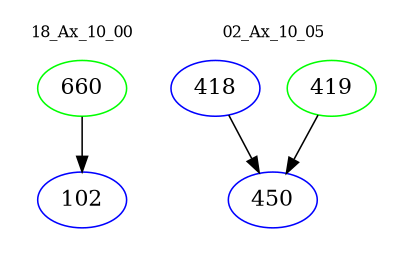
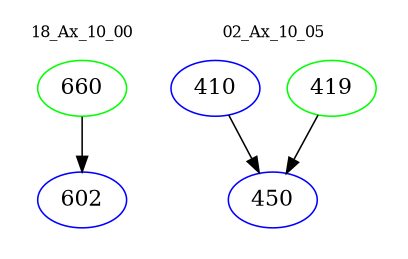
node "418": label "418" -> "410"
node "102": label "102" -> "602"
